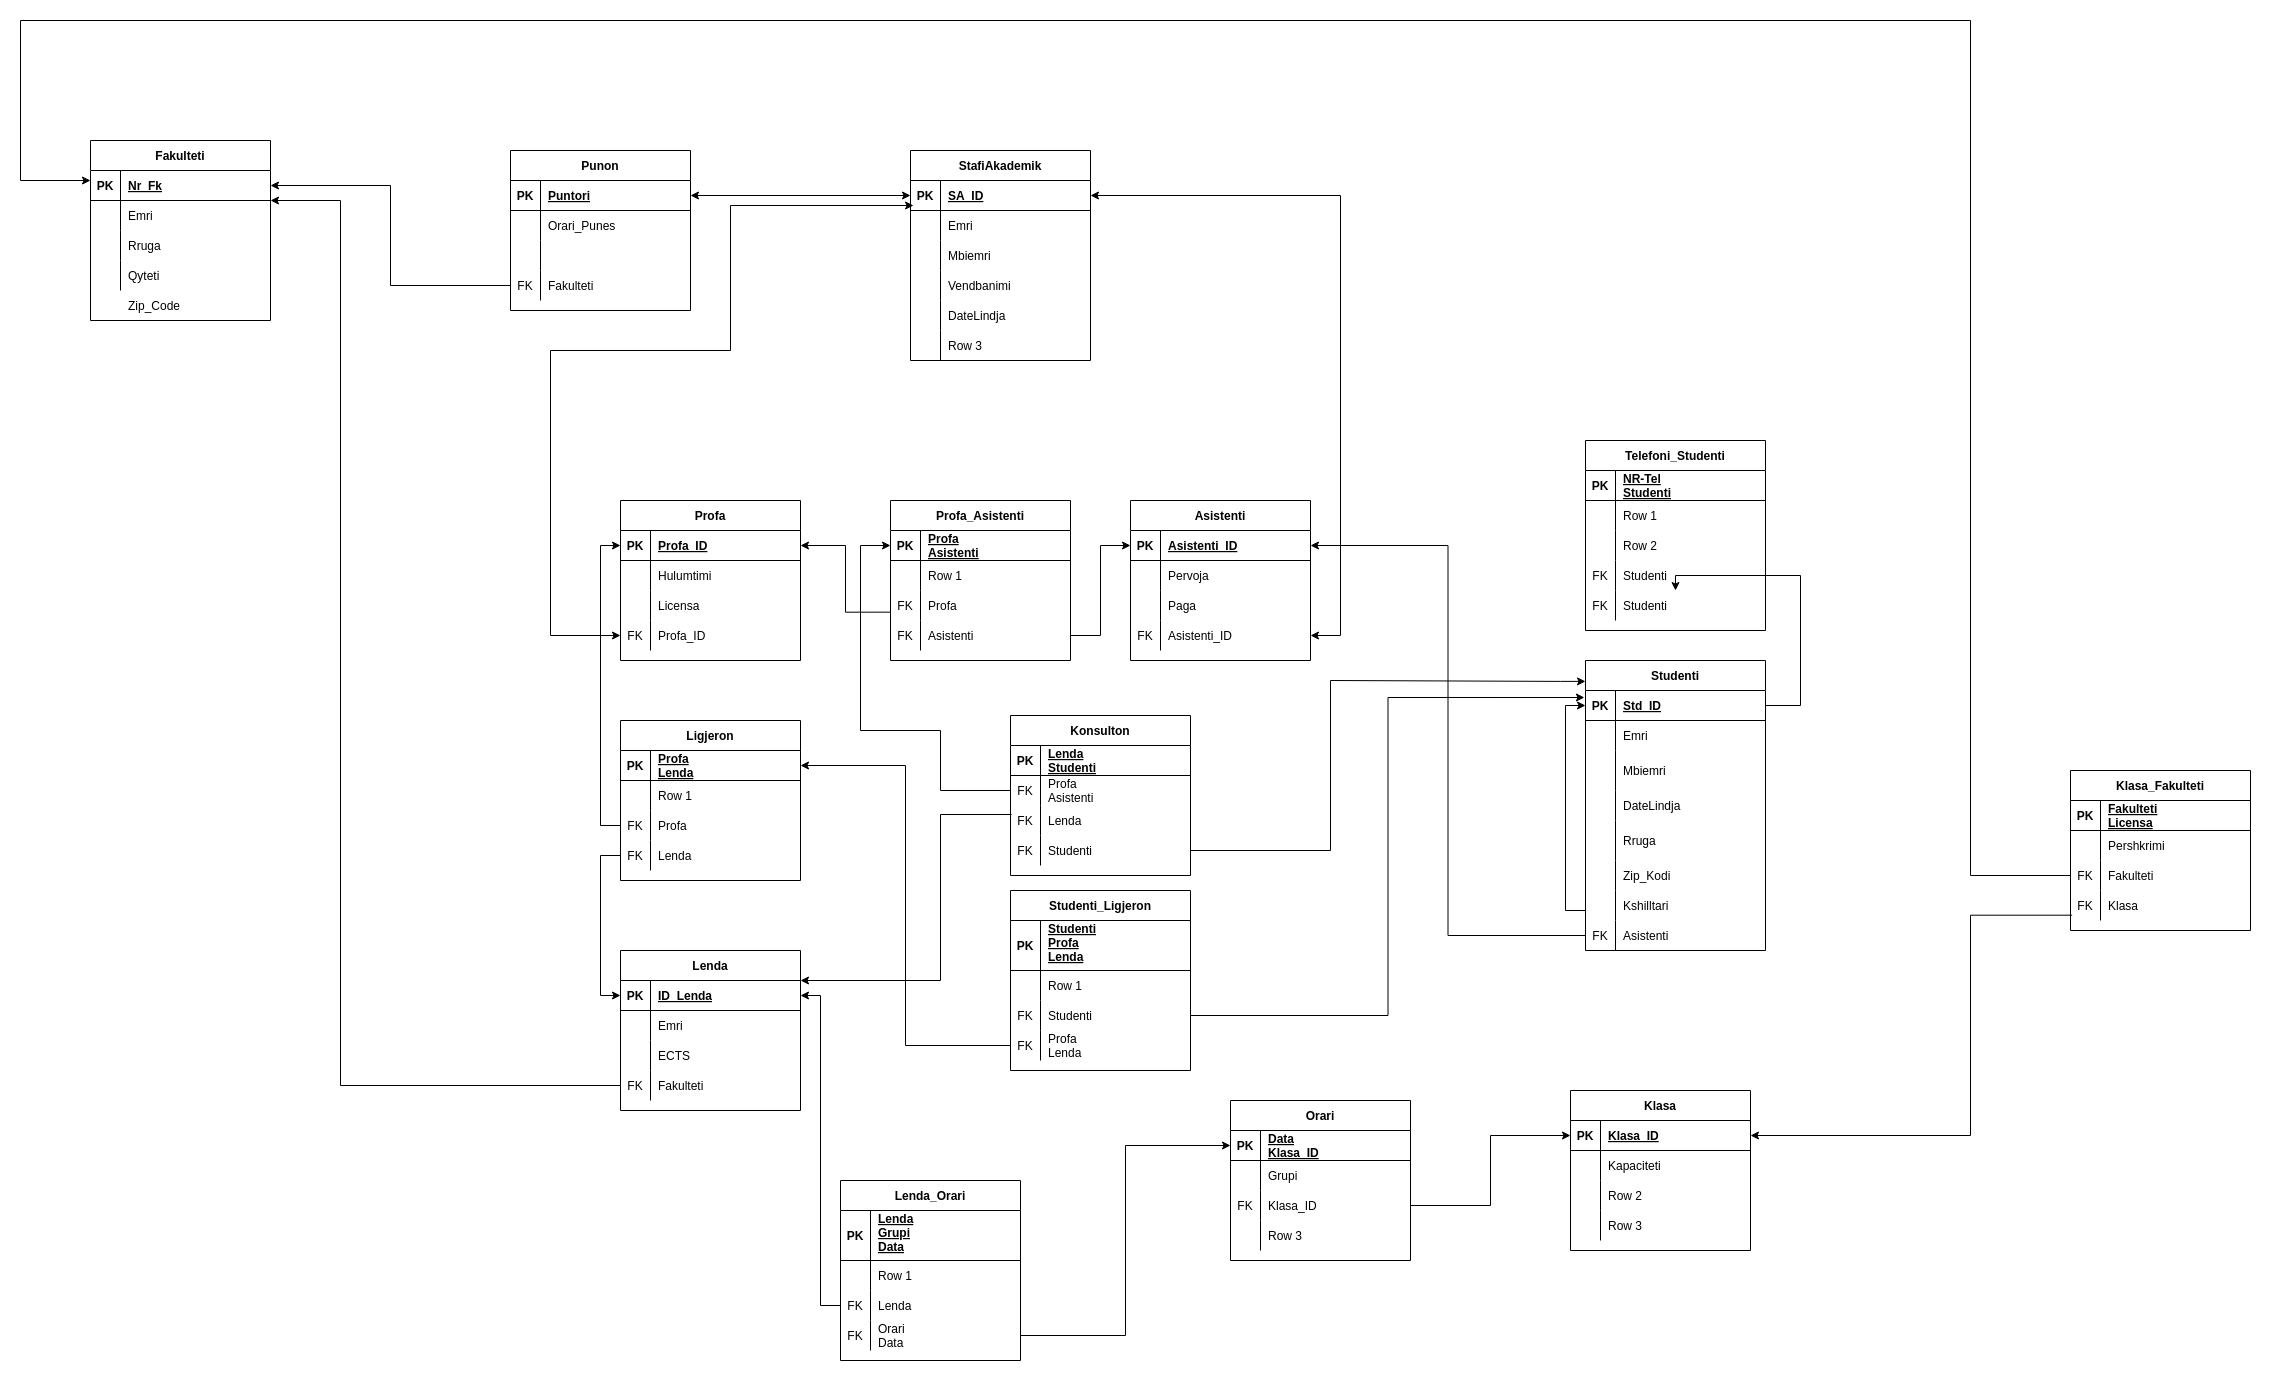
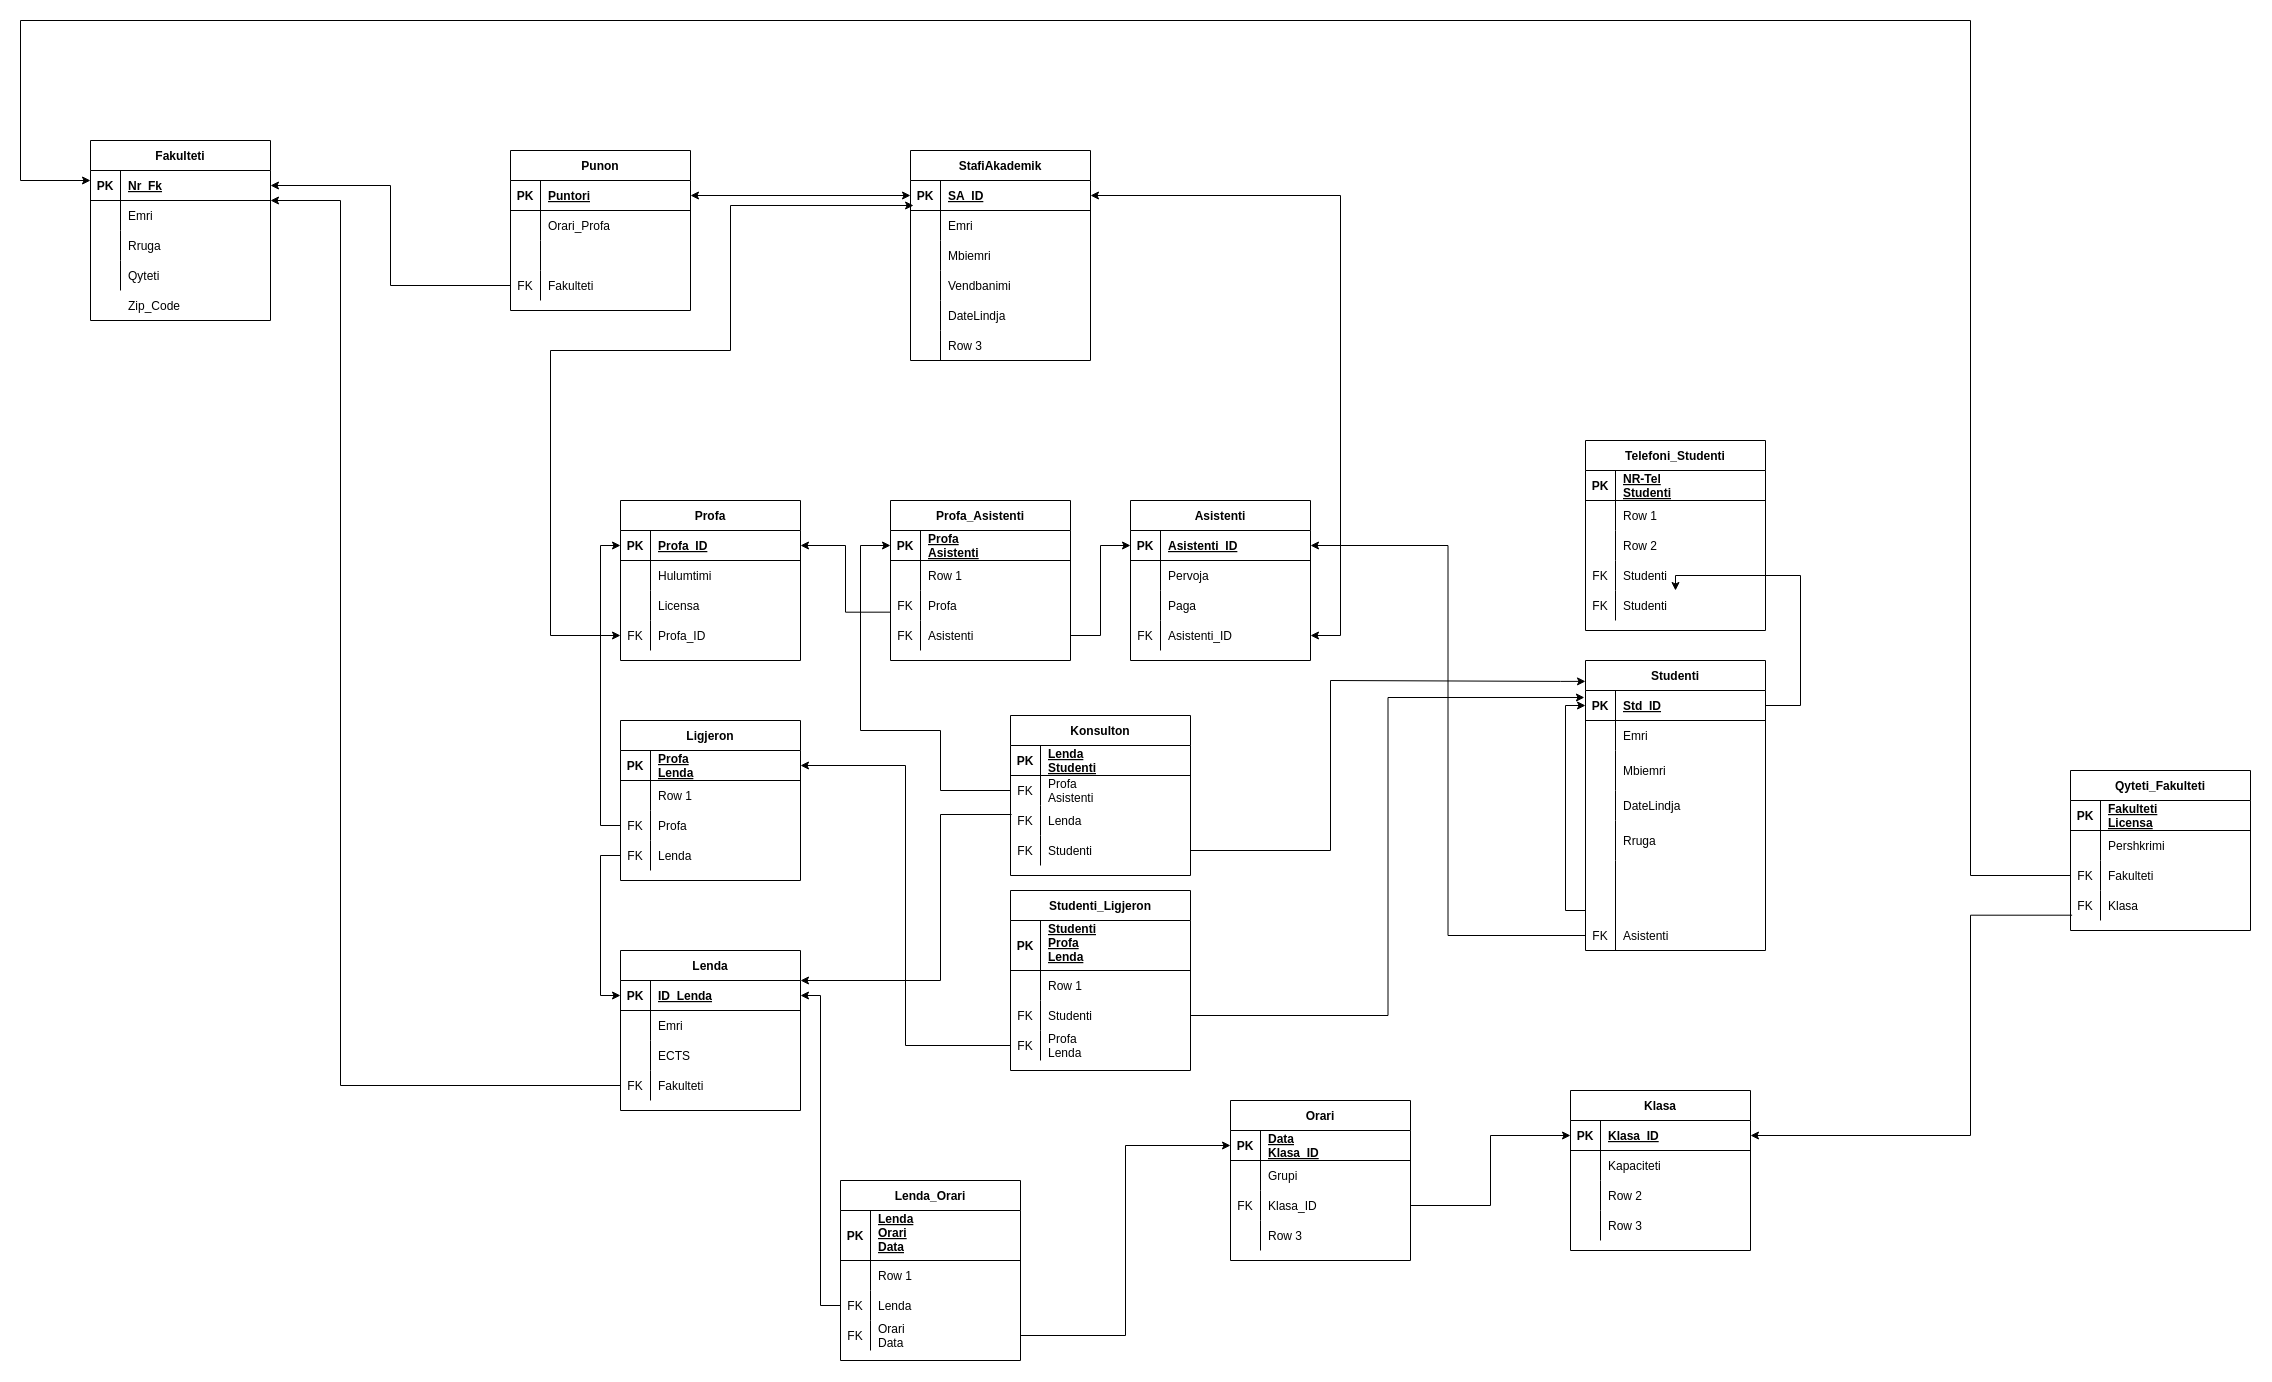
node "Orari_Punes": label "Orari_Punes" -> "Orari_Profa"
node "Klasa_Fakulteti": label "Klasa_Fakulteti" -> "Qyteti_Fakulteti"
node "Zip_Kodi": removed
node "Kshilltari": removed
node "Lenda Grupi Data": label "Lenda Grupi Data" -> "Lenda Orari Data"
